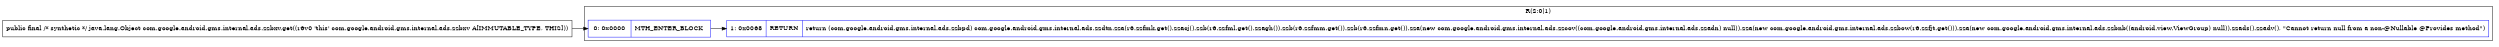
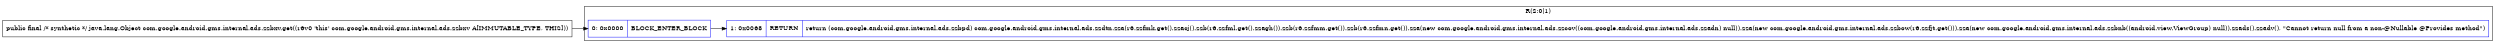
node "0: 0x0000": text "MTH_ENTER_BLOCK" -> "BLOCK_ENTER_BLOCK"
